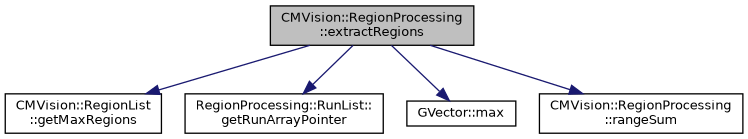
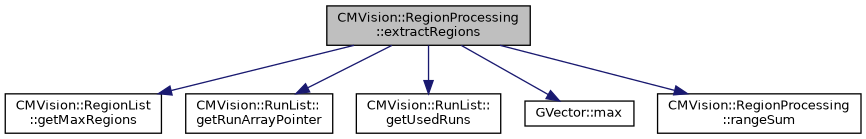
node "RegionProcessing::RunList:: getRunArrayPointer": label "RegionProcessing::RunList:: getRunArrayPointer" -> "CMVision::RunList:: getRunArrayPointer"
node "CMVision::RunList:: getUsedRuns": added
